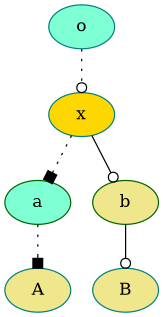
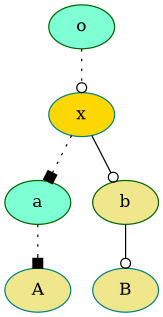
node "o": color teal -> darkgreen
